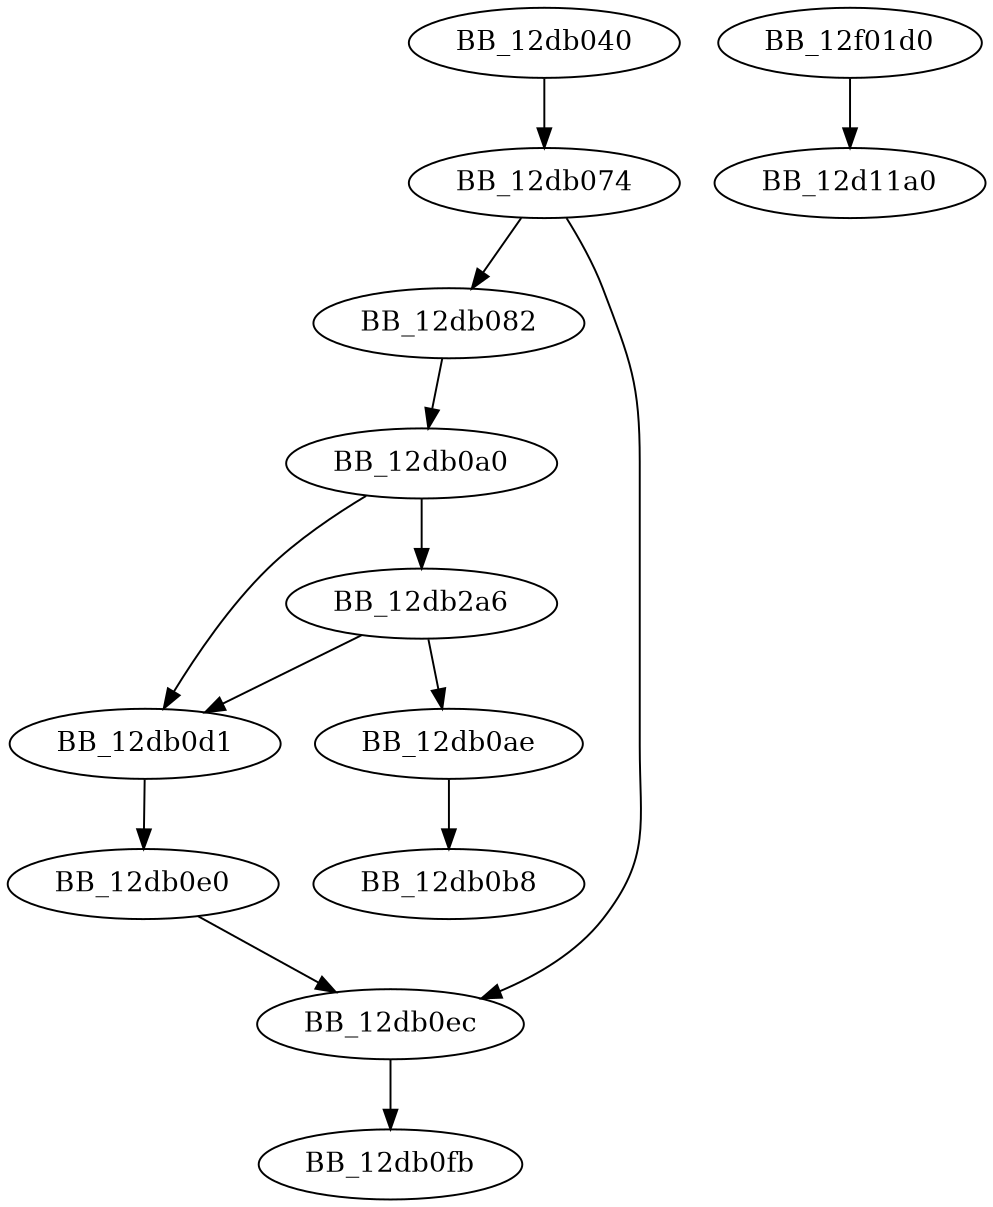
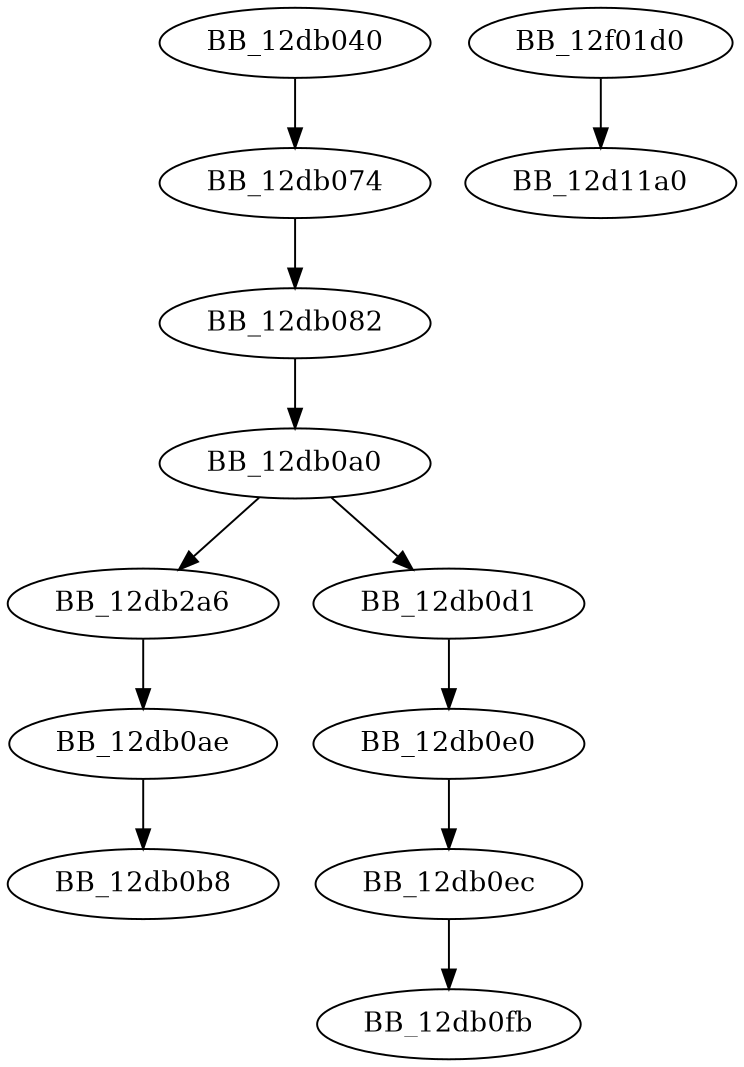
edge "BB_12db074" -> "BB_12db0ec": removed
edge "BB_12db2a6" -> "BB_12db0d1": removed
